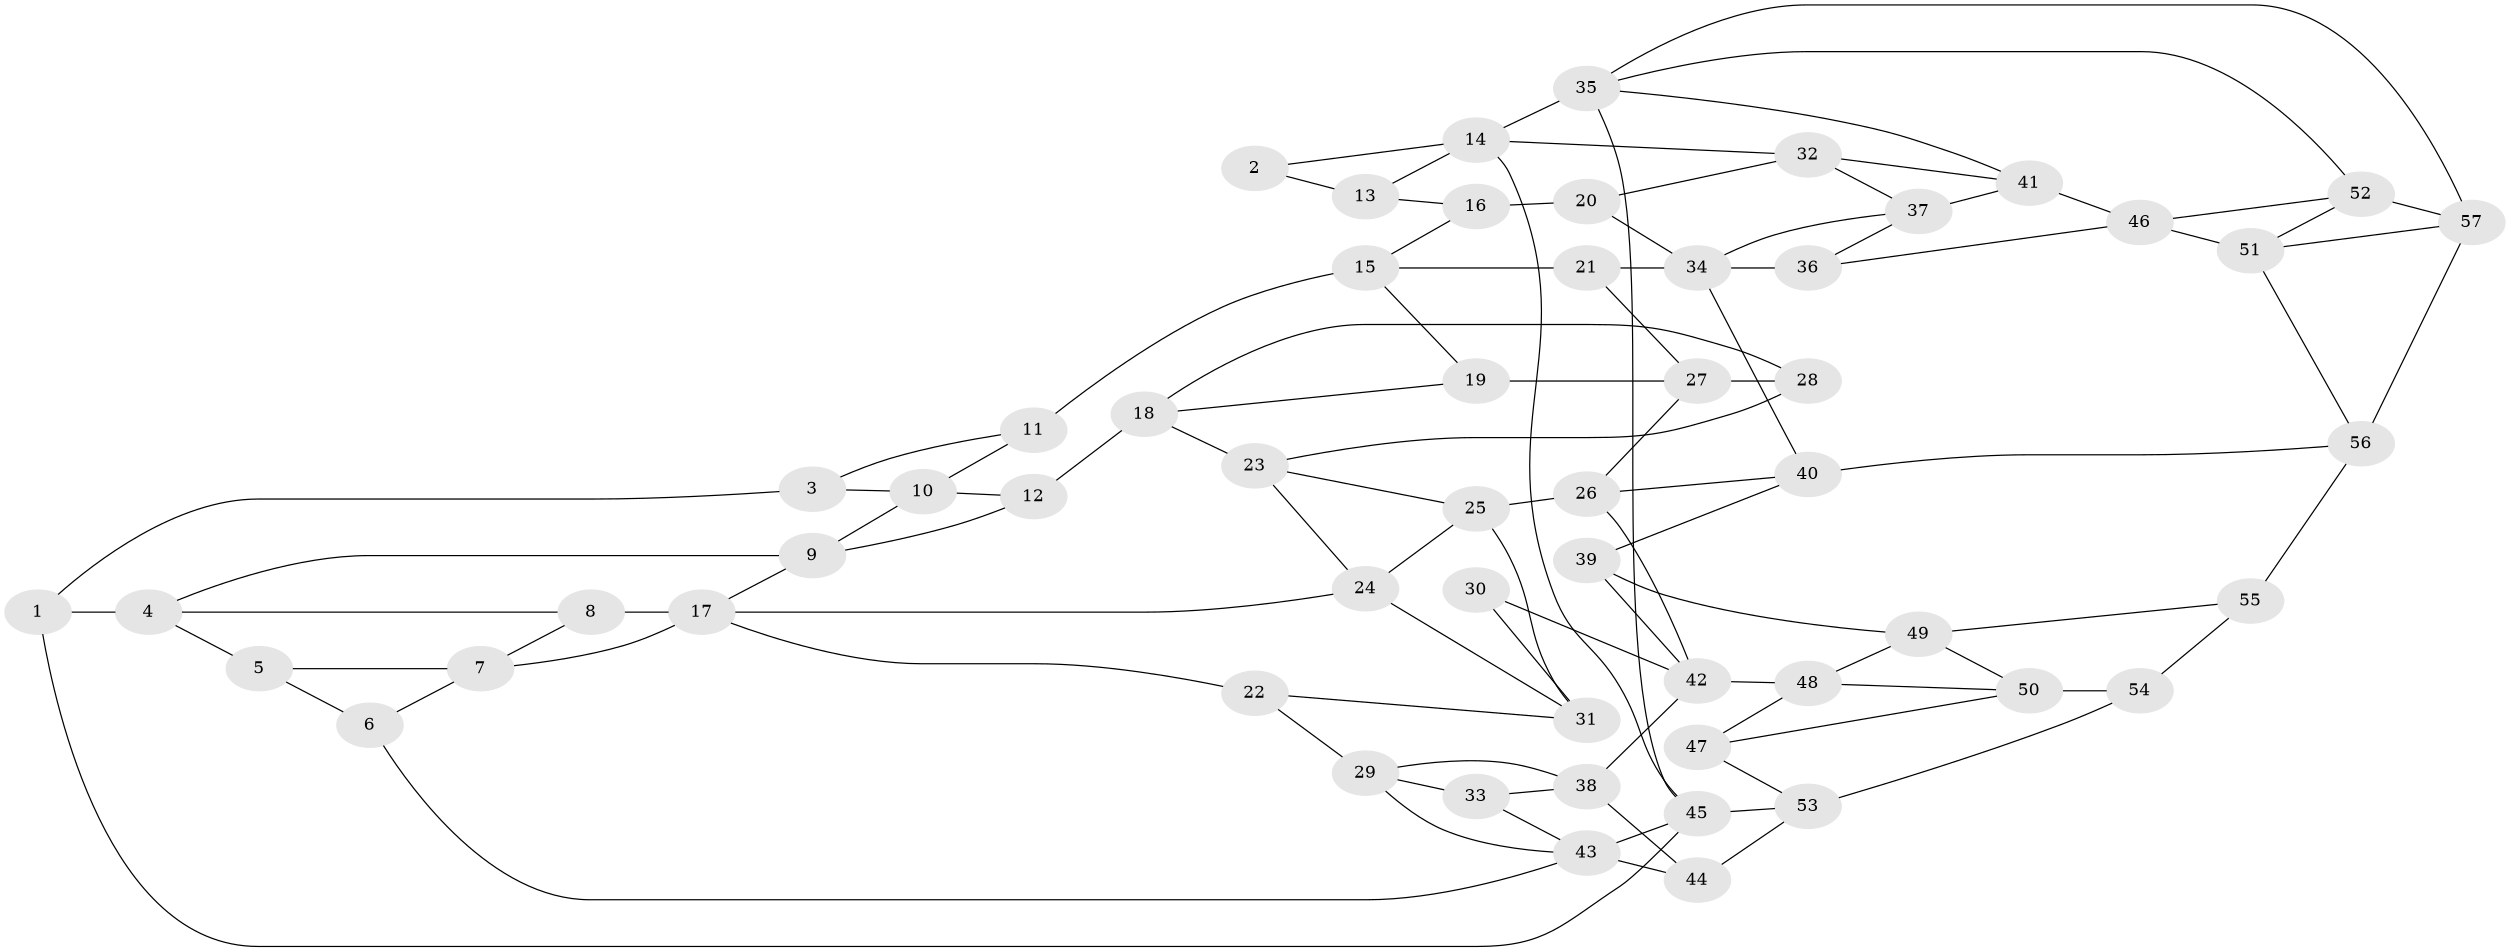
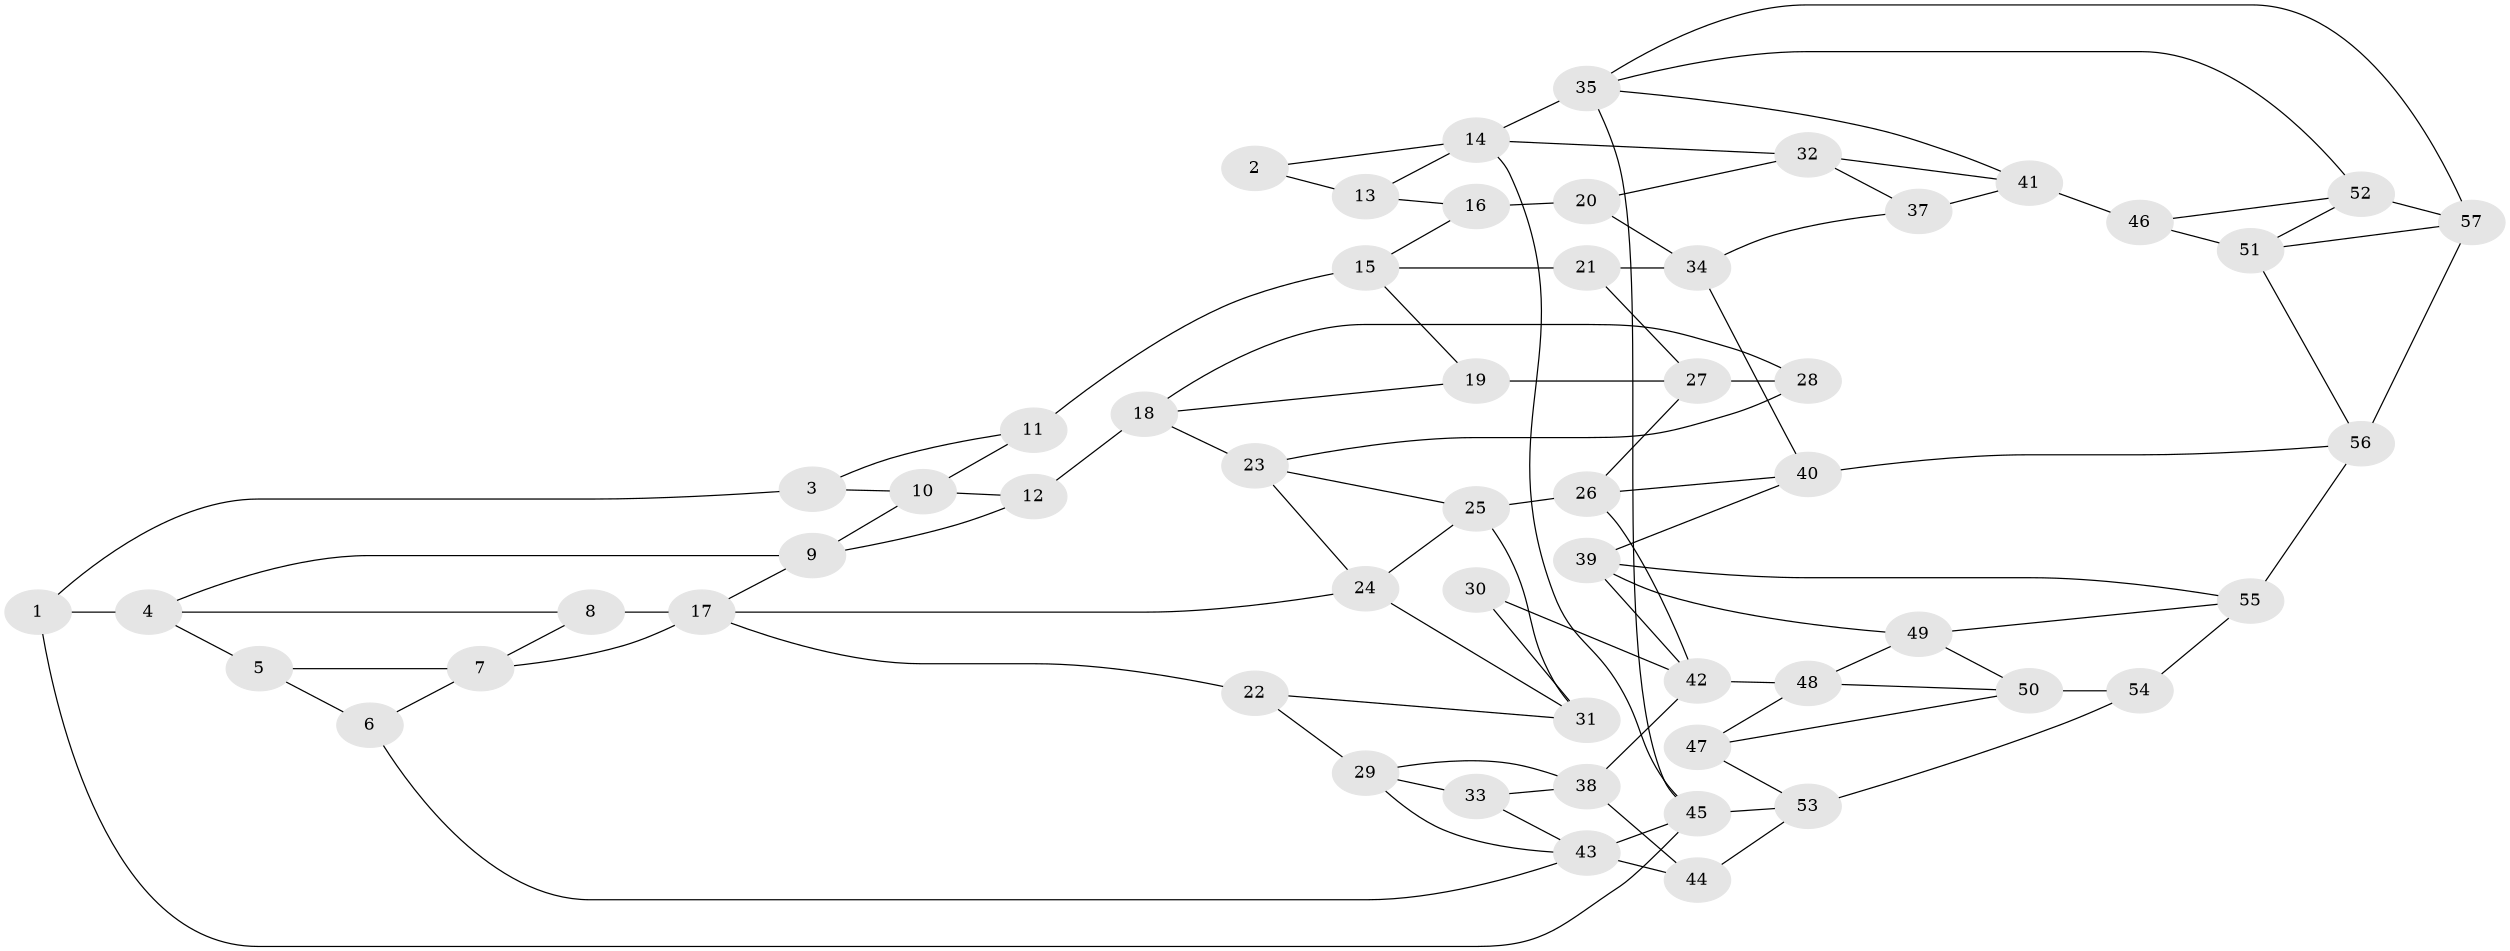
node "36": removed
edge "39" -- "55": added
